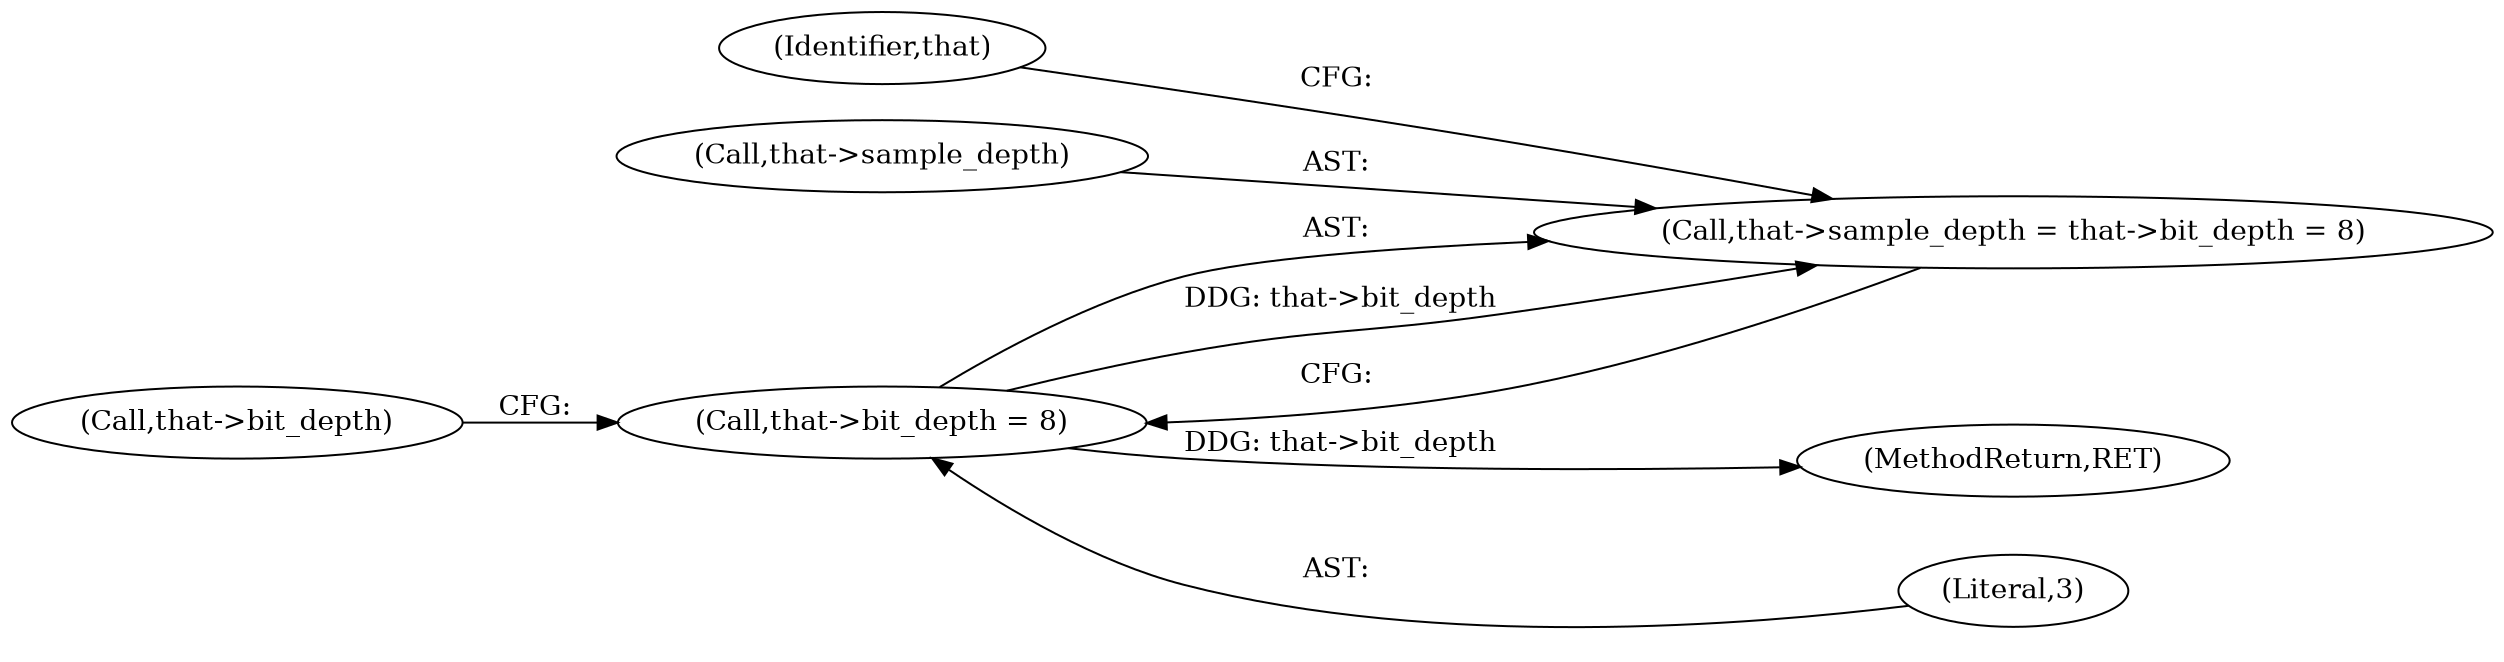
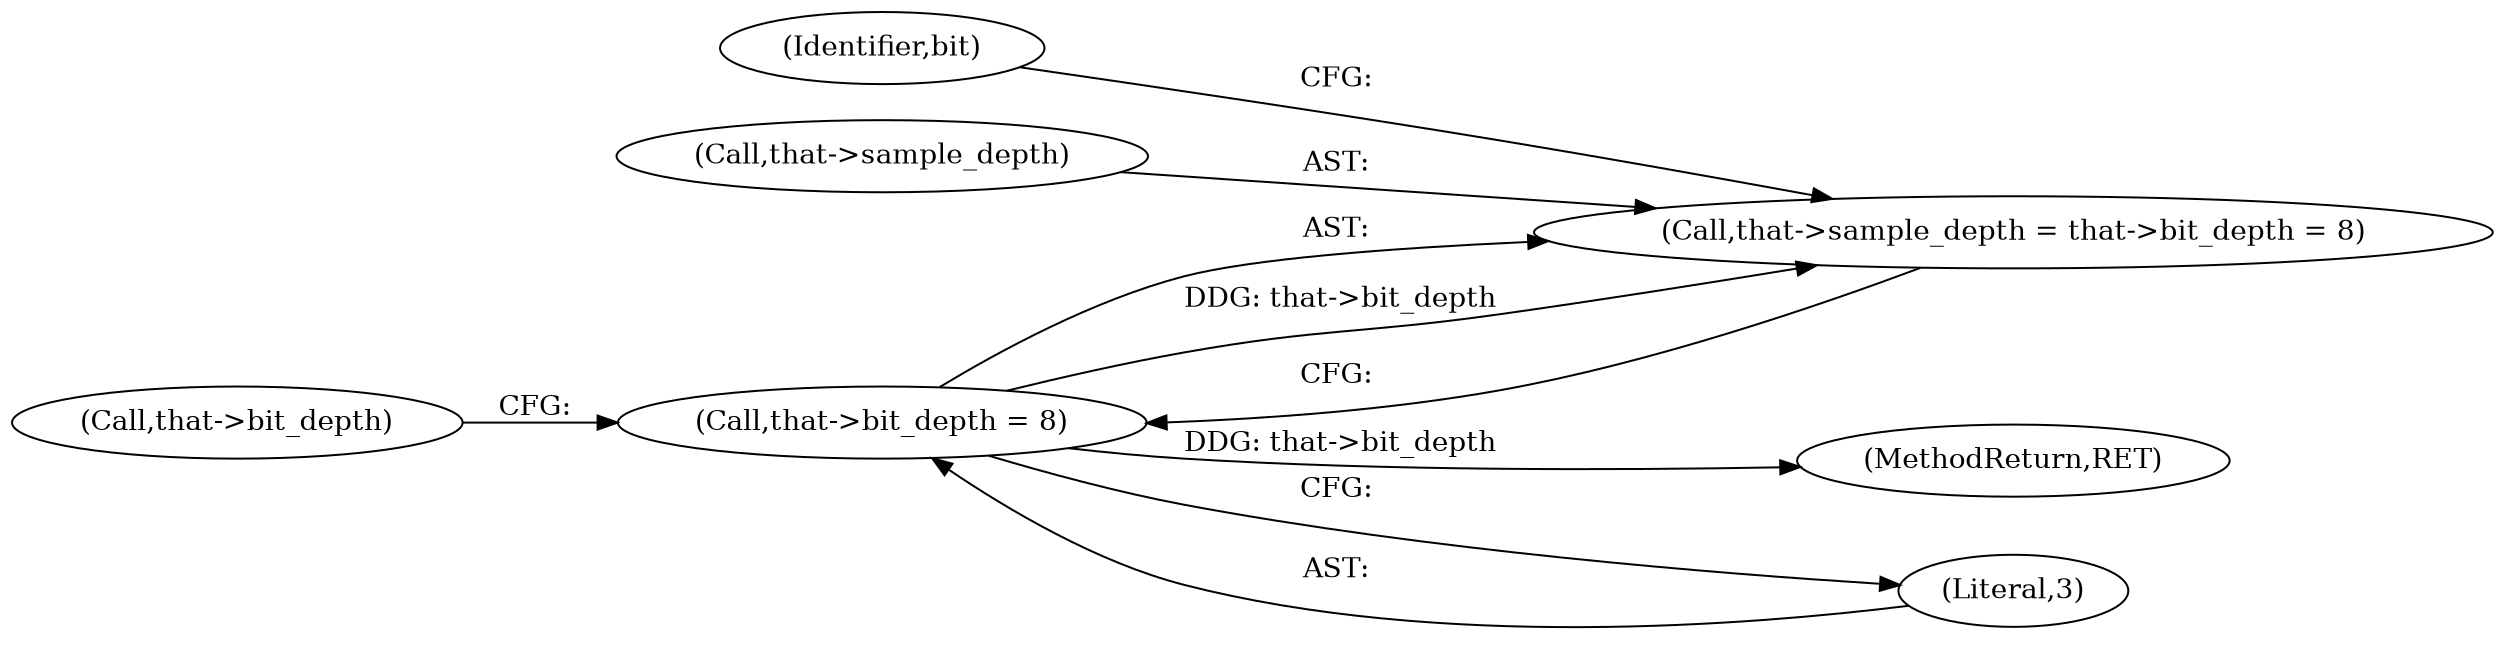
node "(Identifier,that)": label "(Identifier,that)" -> "(Identifier,bit)"
edge "(Call,that->bit_depth = 8)" -> "(Literal,3)": added, label "CFG:"
